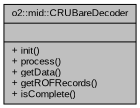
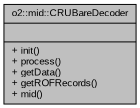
node "o2::mid::CRUBareDecoder": text "+ isComplete()" -> "+ mid()"
